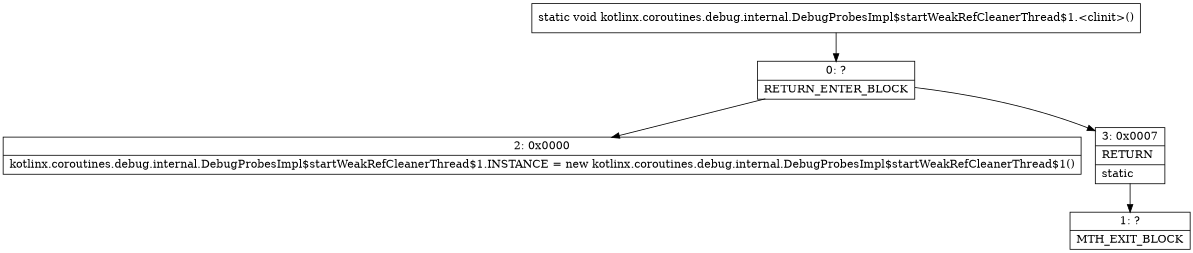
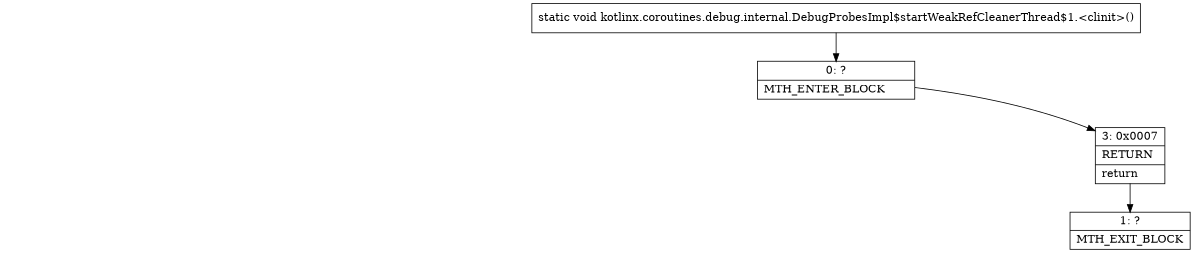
node "0: ?": text "RETURN_ENTER_BLOCK" -> "MTH_ENTER_BLOCK"
node "2: 0x0000": removed
node "3: 0x0007": text "static" -> "return"
